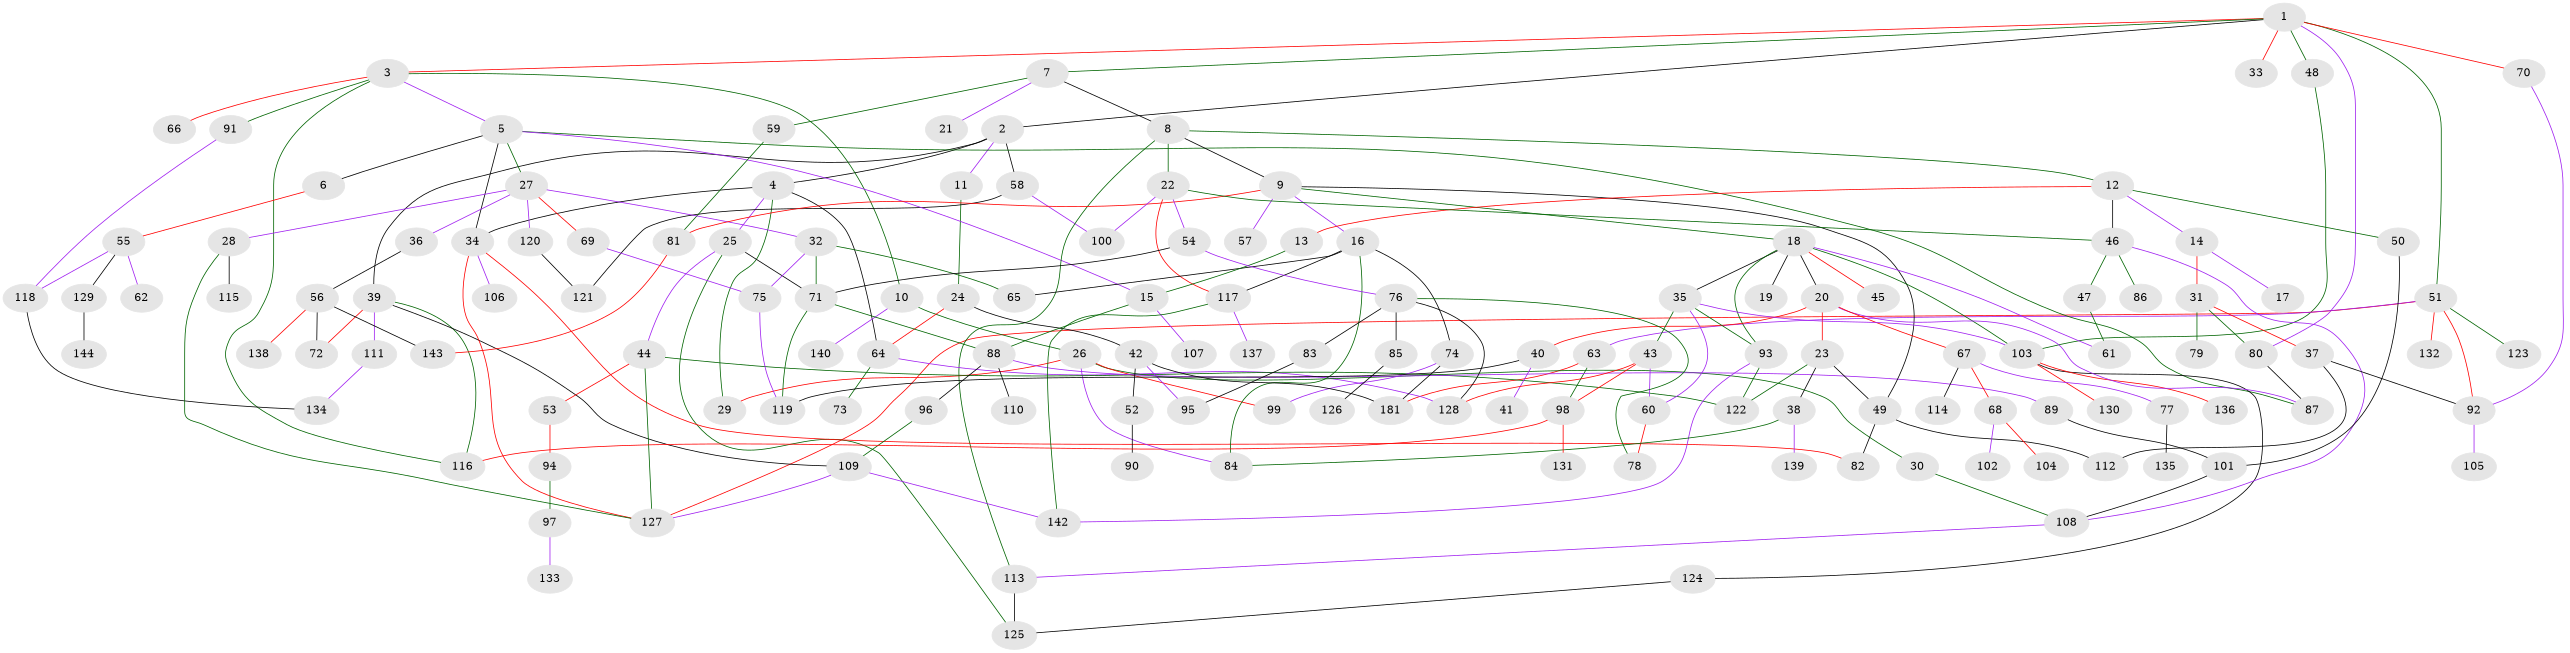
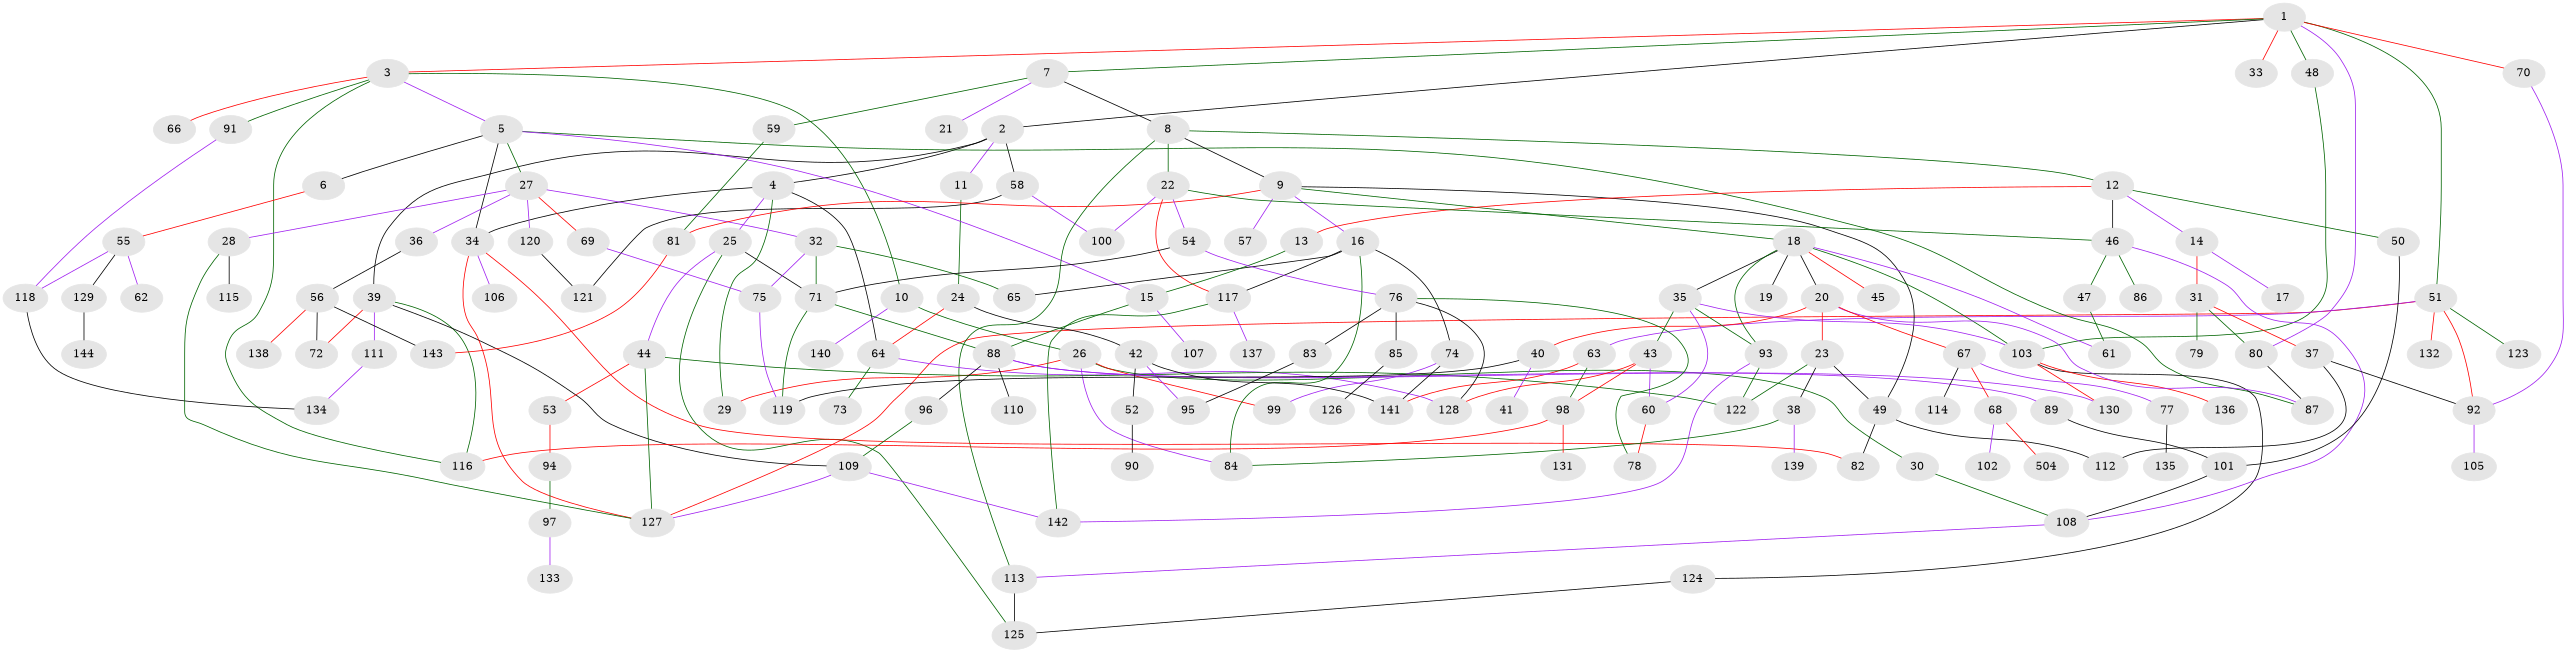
edge "88" -- "130": added
node "181": label "181" -> "141"
node "104": label "104" -> "504"
